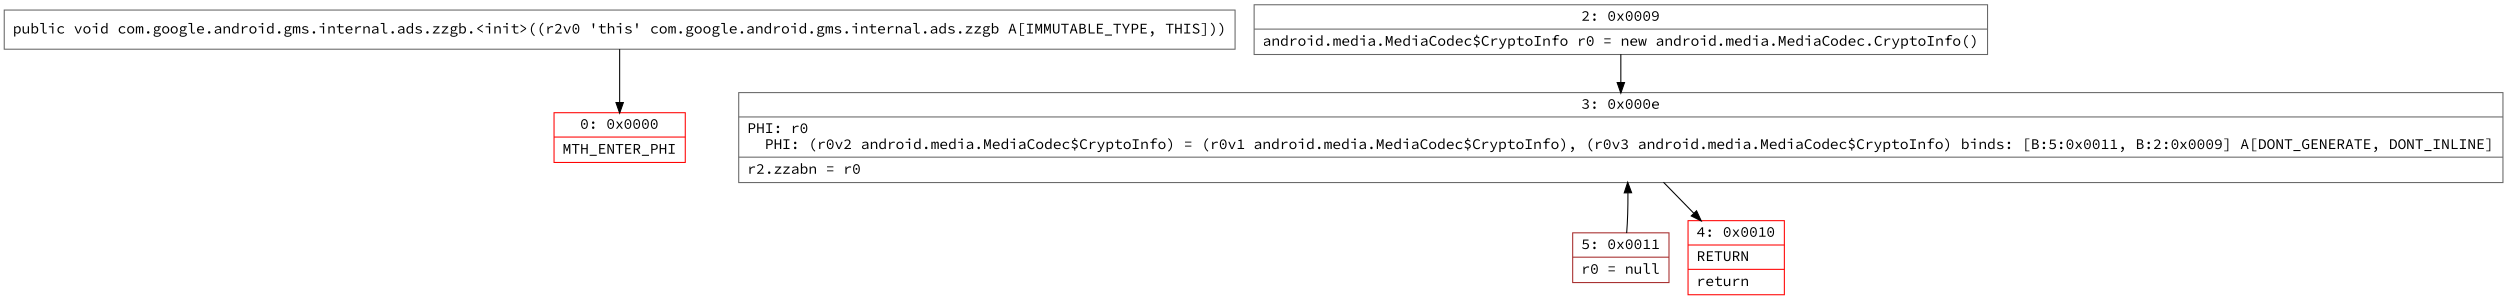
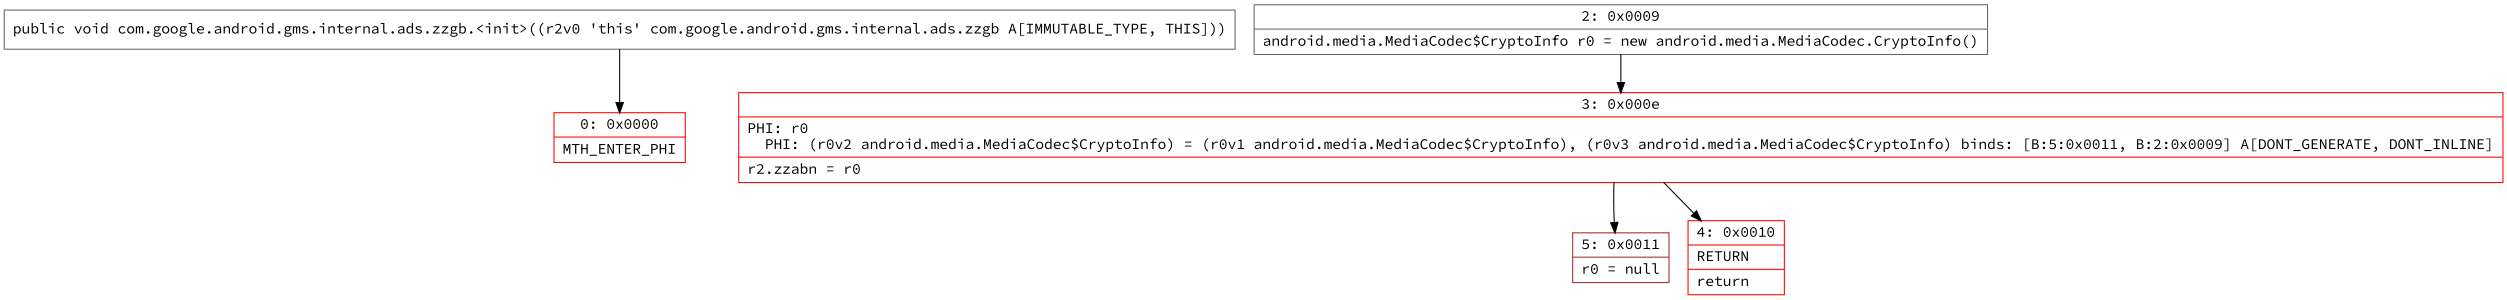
node "3: 0x000e": color gray40 -> red
edge "5: 0x0011" -> "3: 0x000e": reversed
